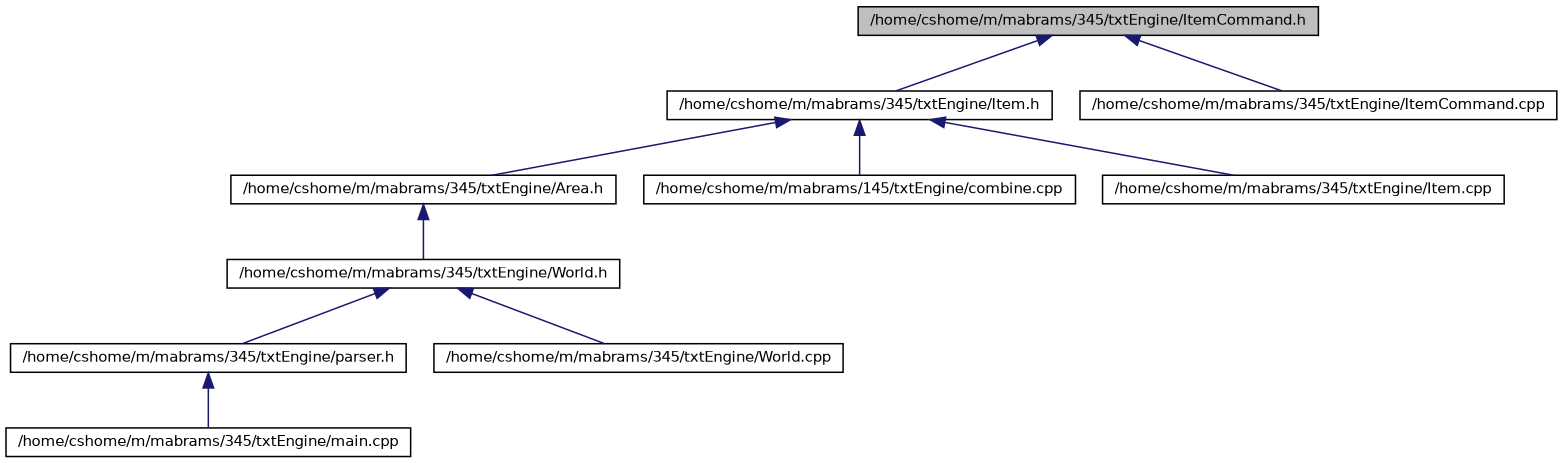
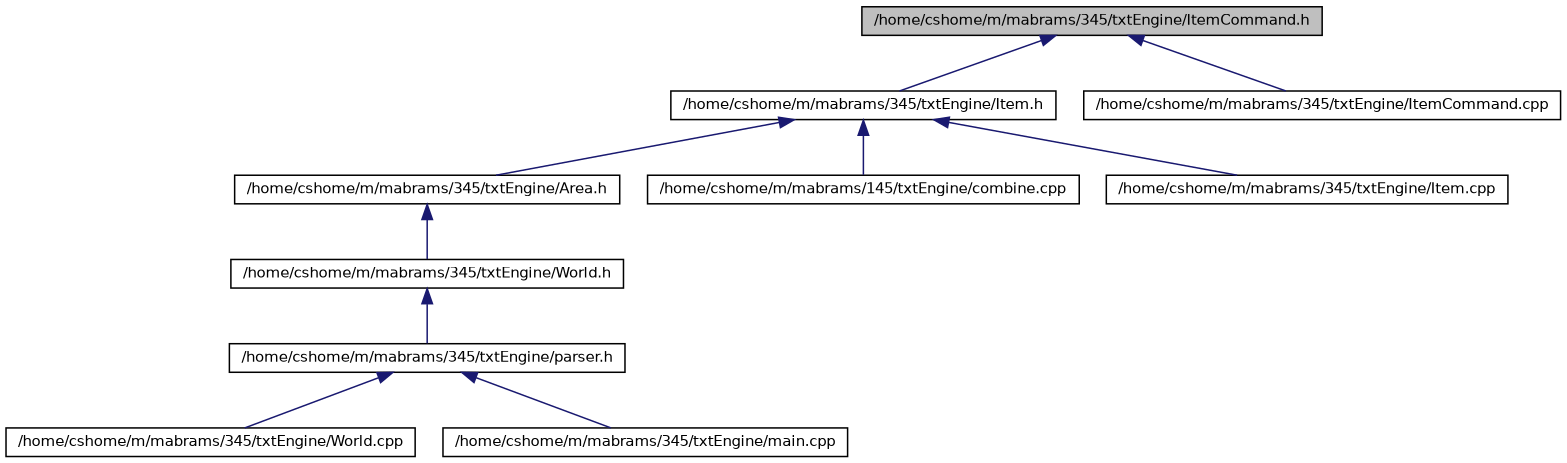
edge "/home/cshome/m/mabrams/345/txtEngine/World.cpp" -> "/home/cshome/m/mabrams/345/txtEngine/World.h": now "/home/cshome/m/mabrams/345/txtEngine/World.cpp" -> "/home/cshome/m/mabrams/345/txtEngine/parser.h"
